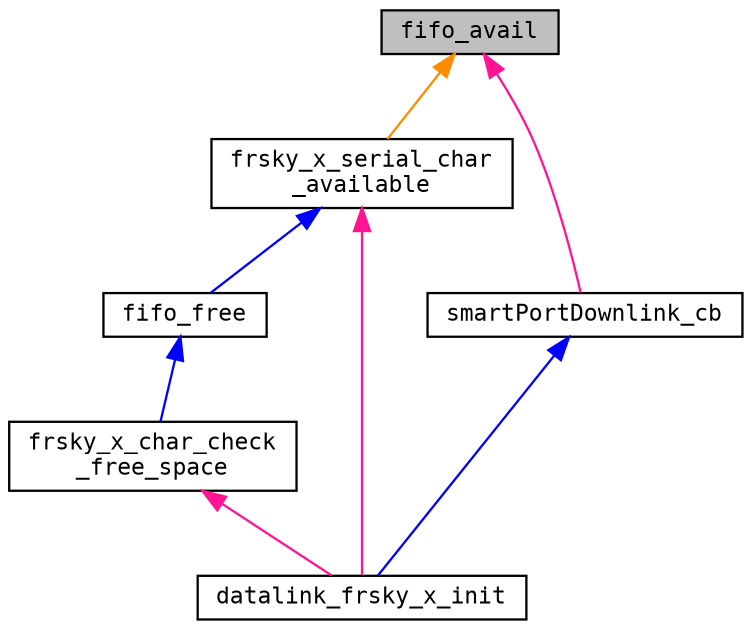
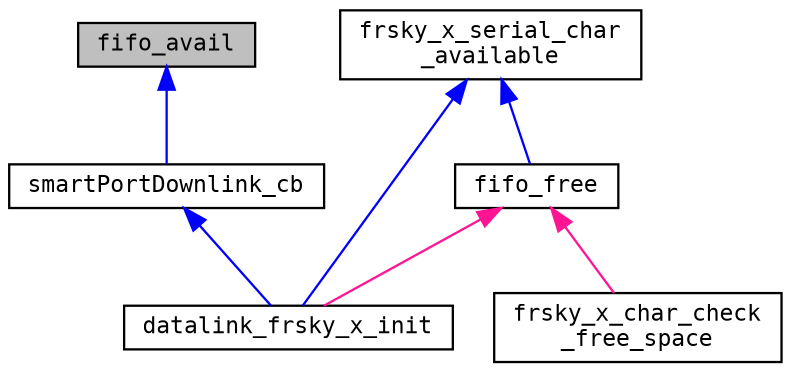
edge "frsky_x_serial_char _available" -> "fifo_avail": removed
edge "smartPortDownlink_cb" -> "fifo_avail": color deeppink -> blue
edge "frsky_x_char_check _free_space" -> "fifo_free": color blue -> deeppink
edge "datalink_frsky_x_init" -> "frsky_x_serial_char _available": color deeppink -> blue
edge "datalink_frsky_x_init" -> "frsky_x_char_check _free_space": now "datalink_frsky_x_init" -> "fifo_free"
